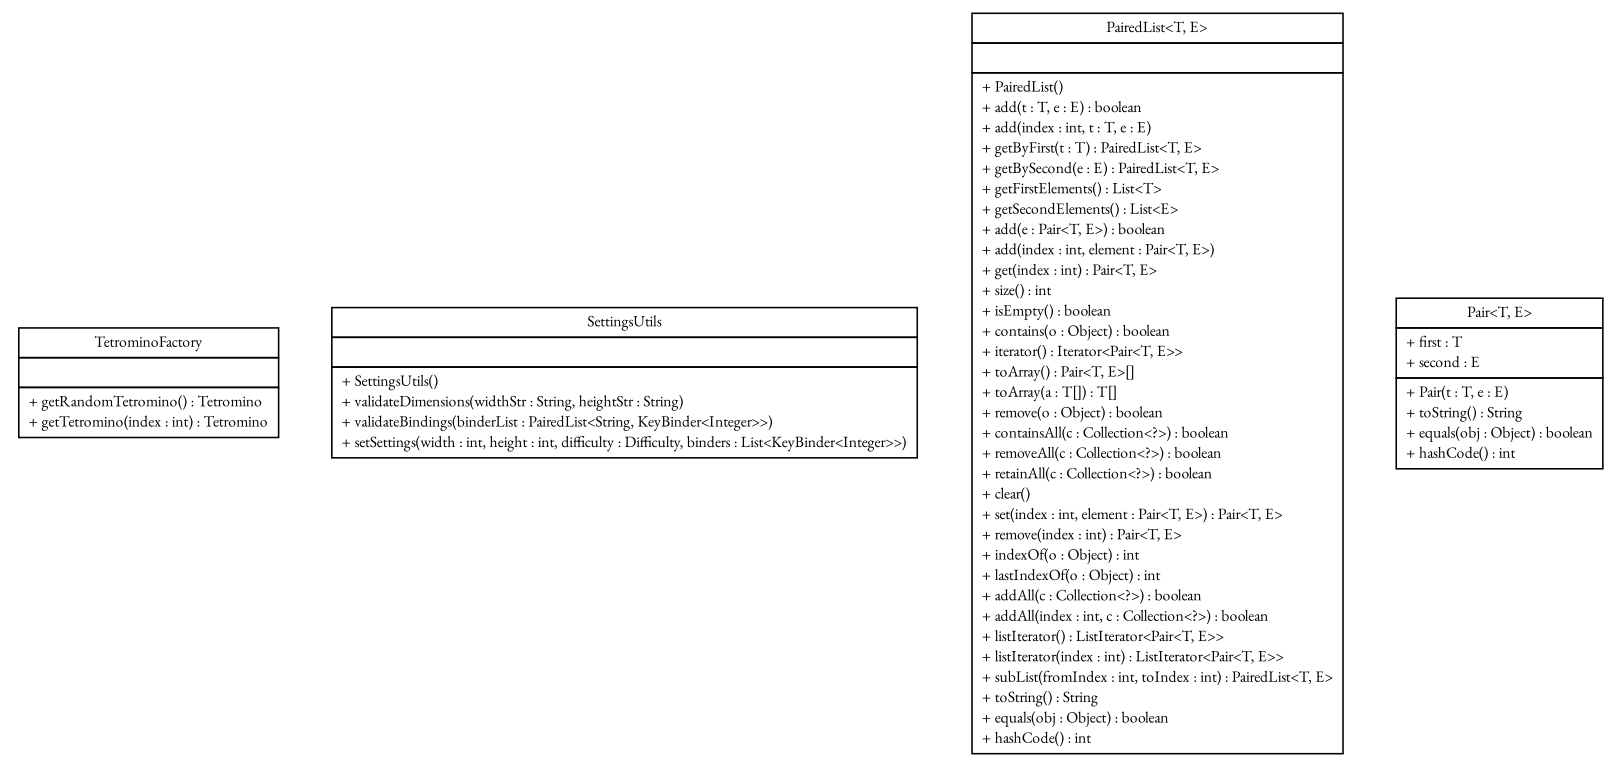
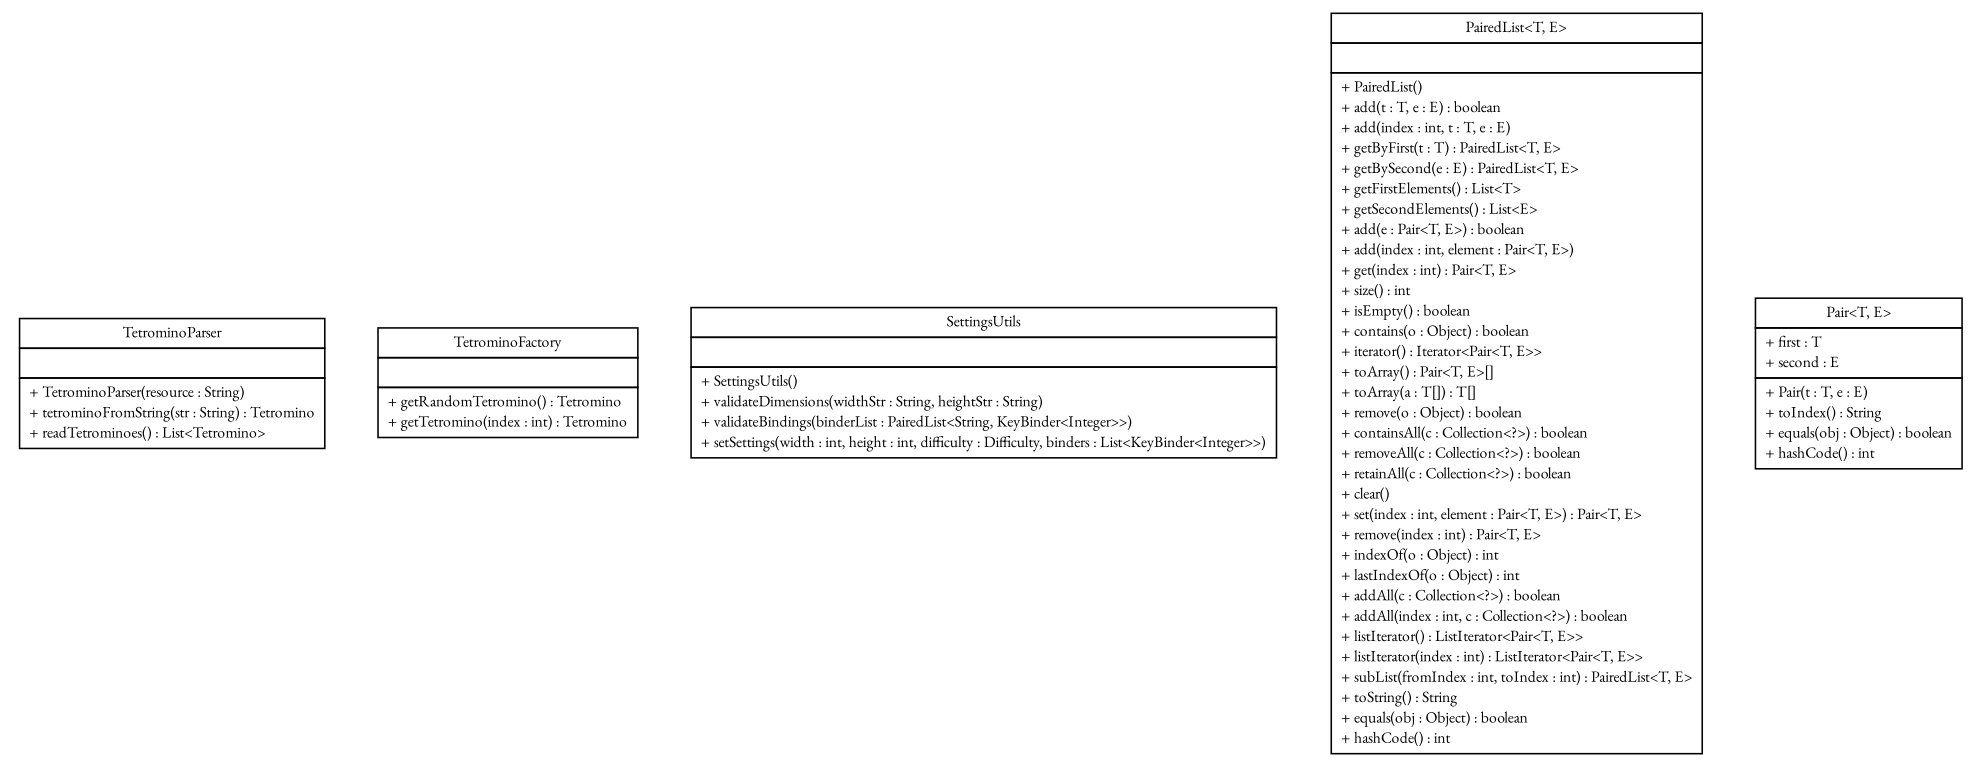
node "TetrominoParser": added
node "Pair<T, E>": text "+ toString() : String" -> "+ toIndex() : String"
